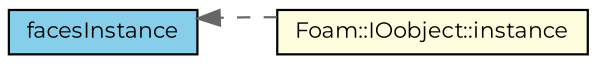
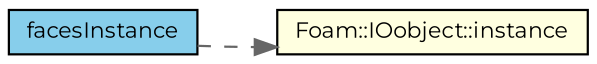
edge "Foam::IOobject::instance" -> "facesInstance": reversed
